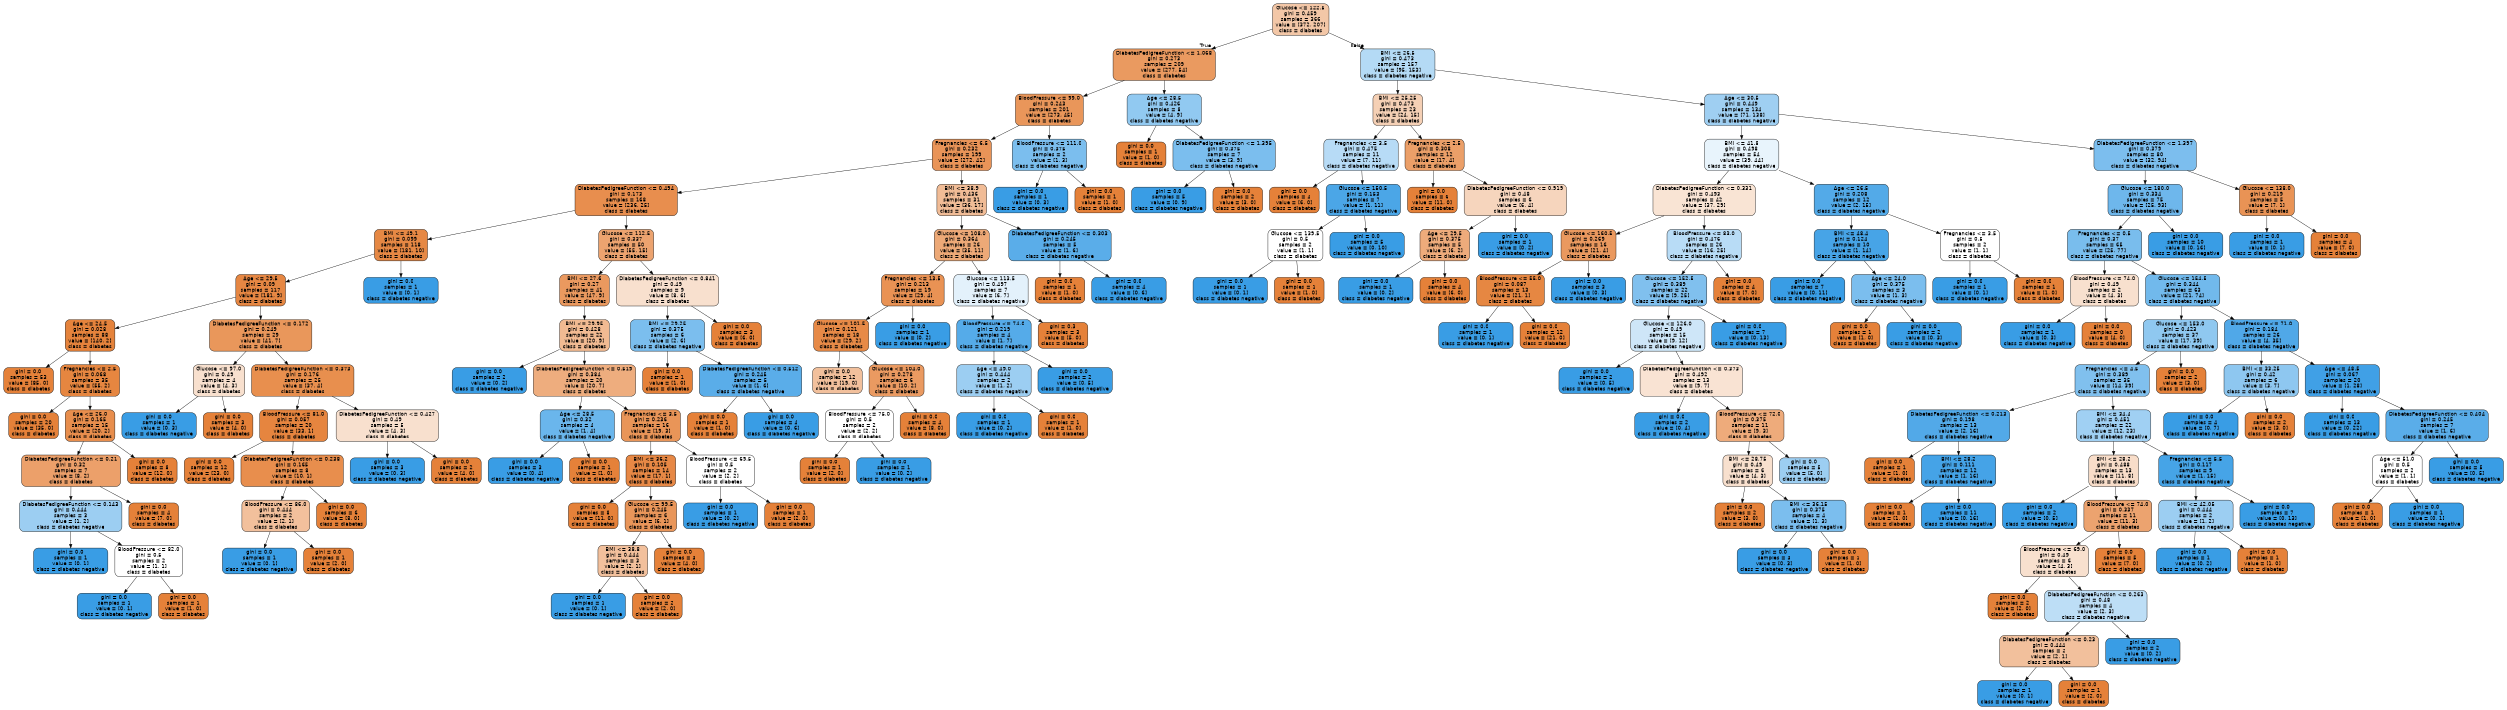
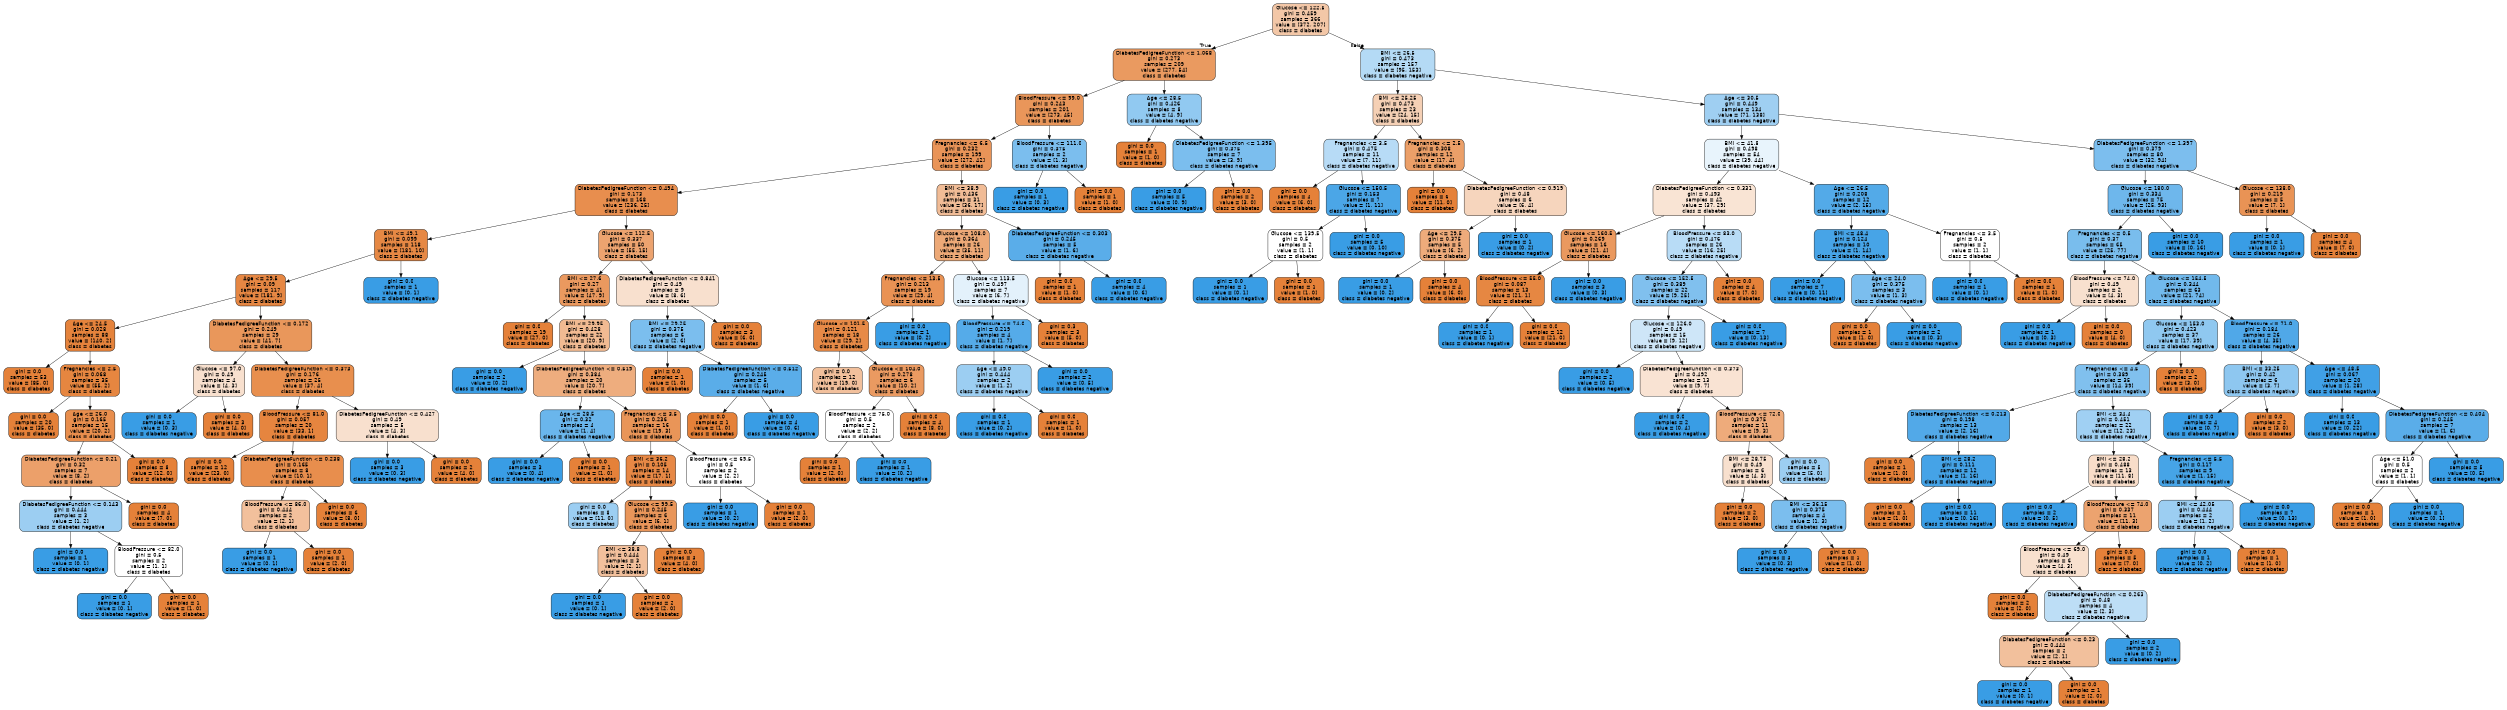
node "gini = 0.0 samples = 19 value = [27, 0] class = diabetes": added
node "gini = 0.0 samples = 8 value = [11, 0] class = diabetes": fillcolor #e58139 -> #9ccef2
